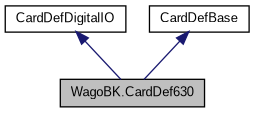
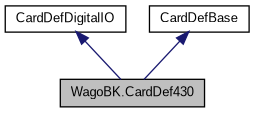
node "WagoBK.CardDef630": label "WagoBK.CardDef630" -> "WagoBK.CardDef430"
